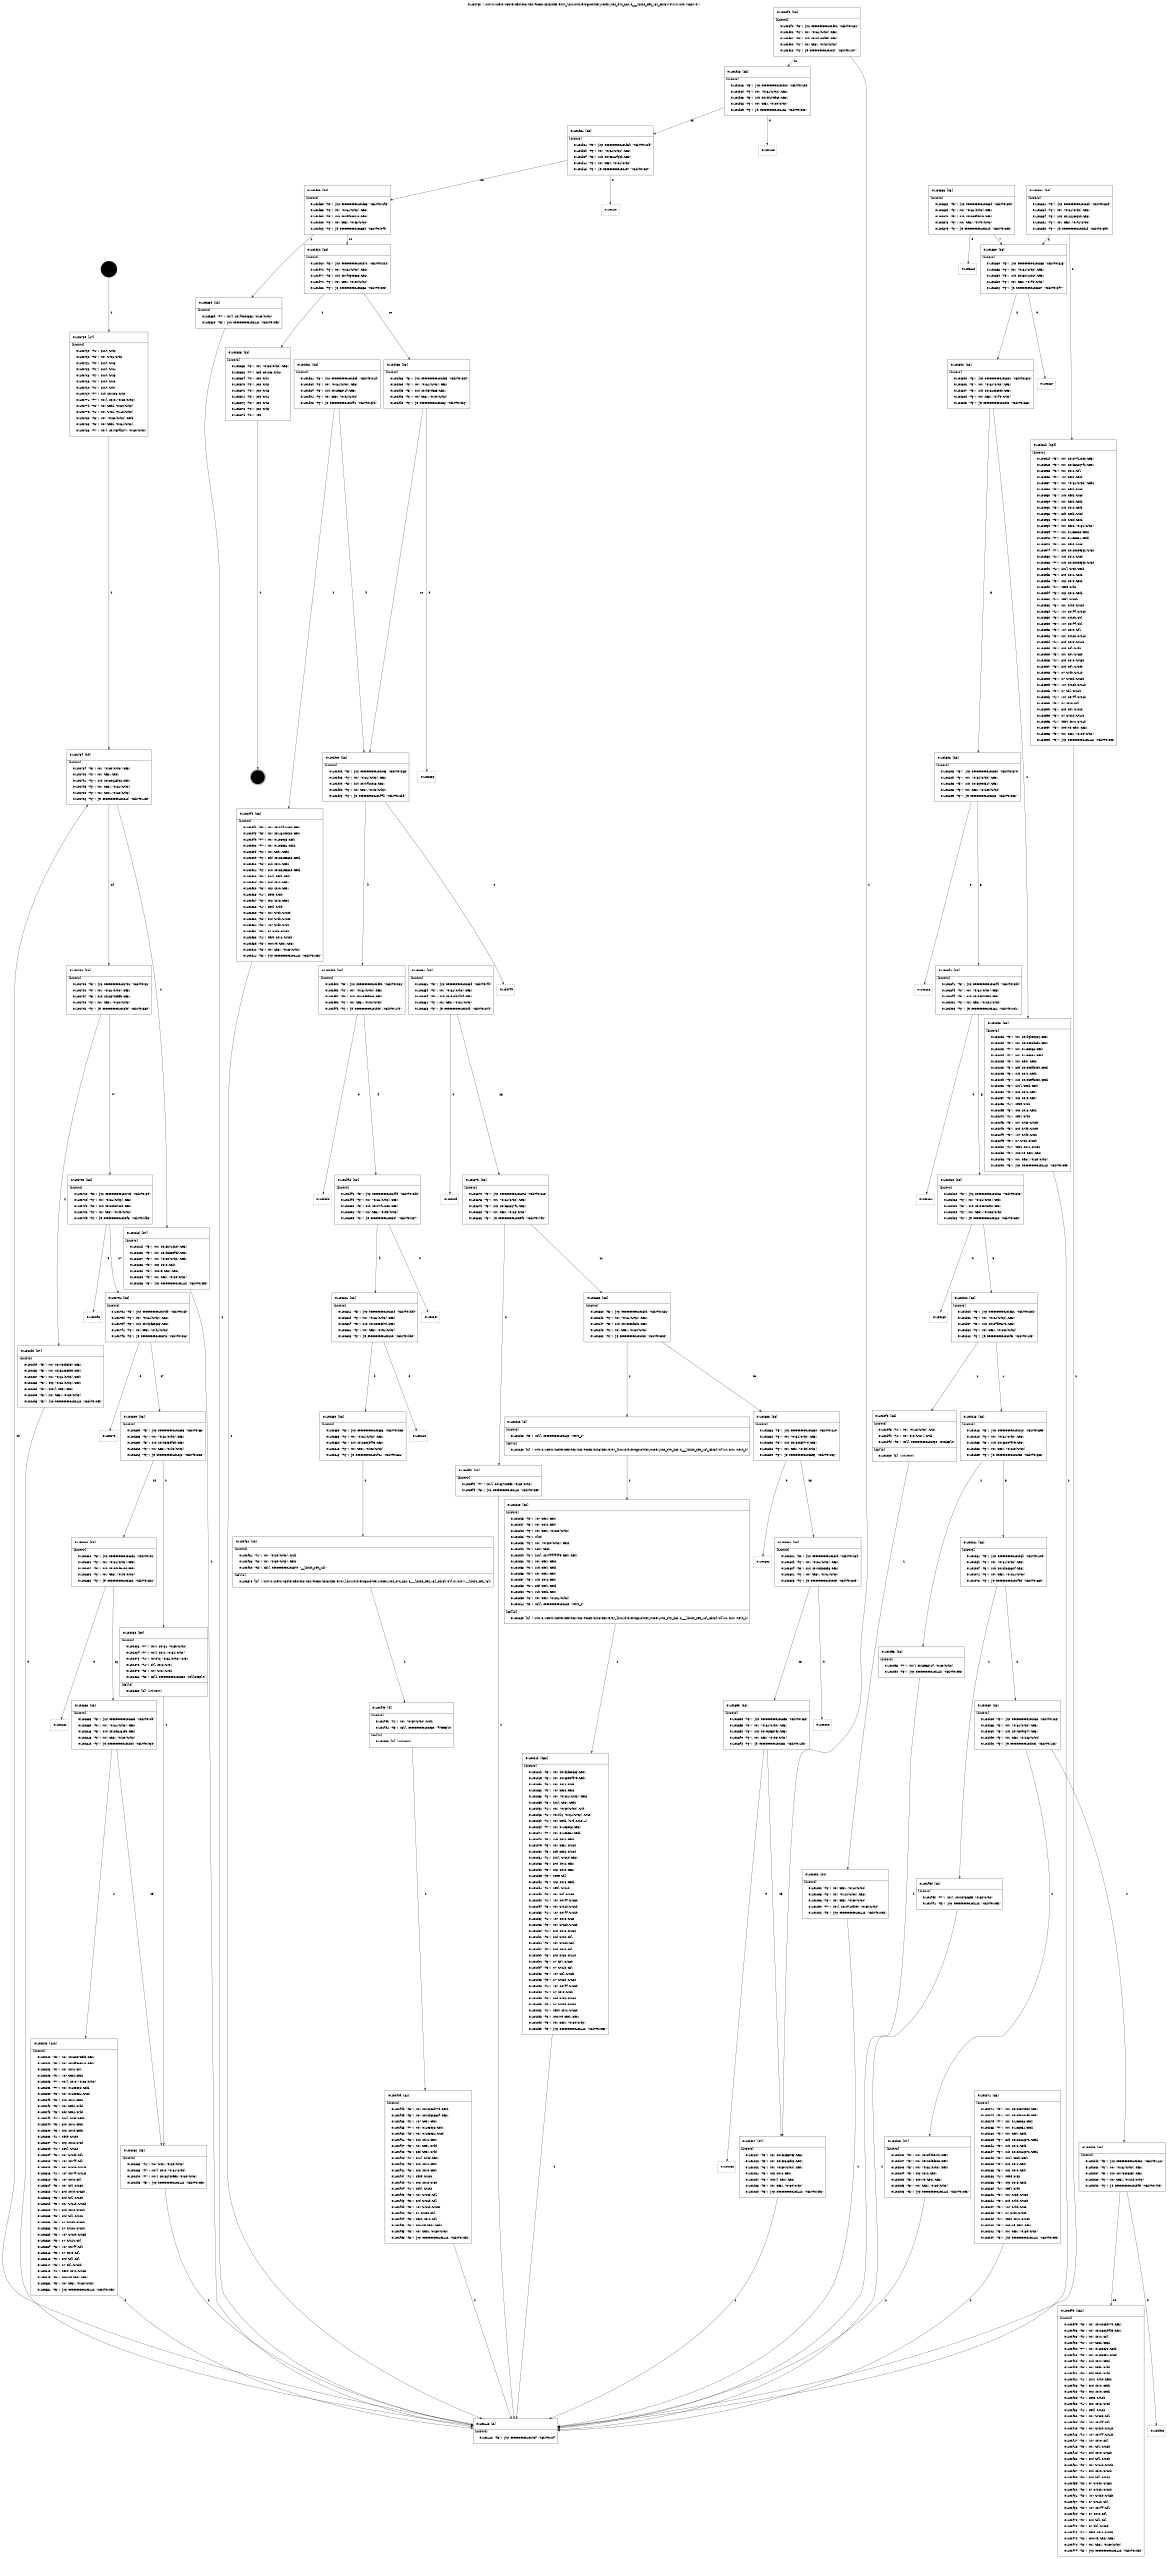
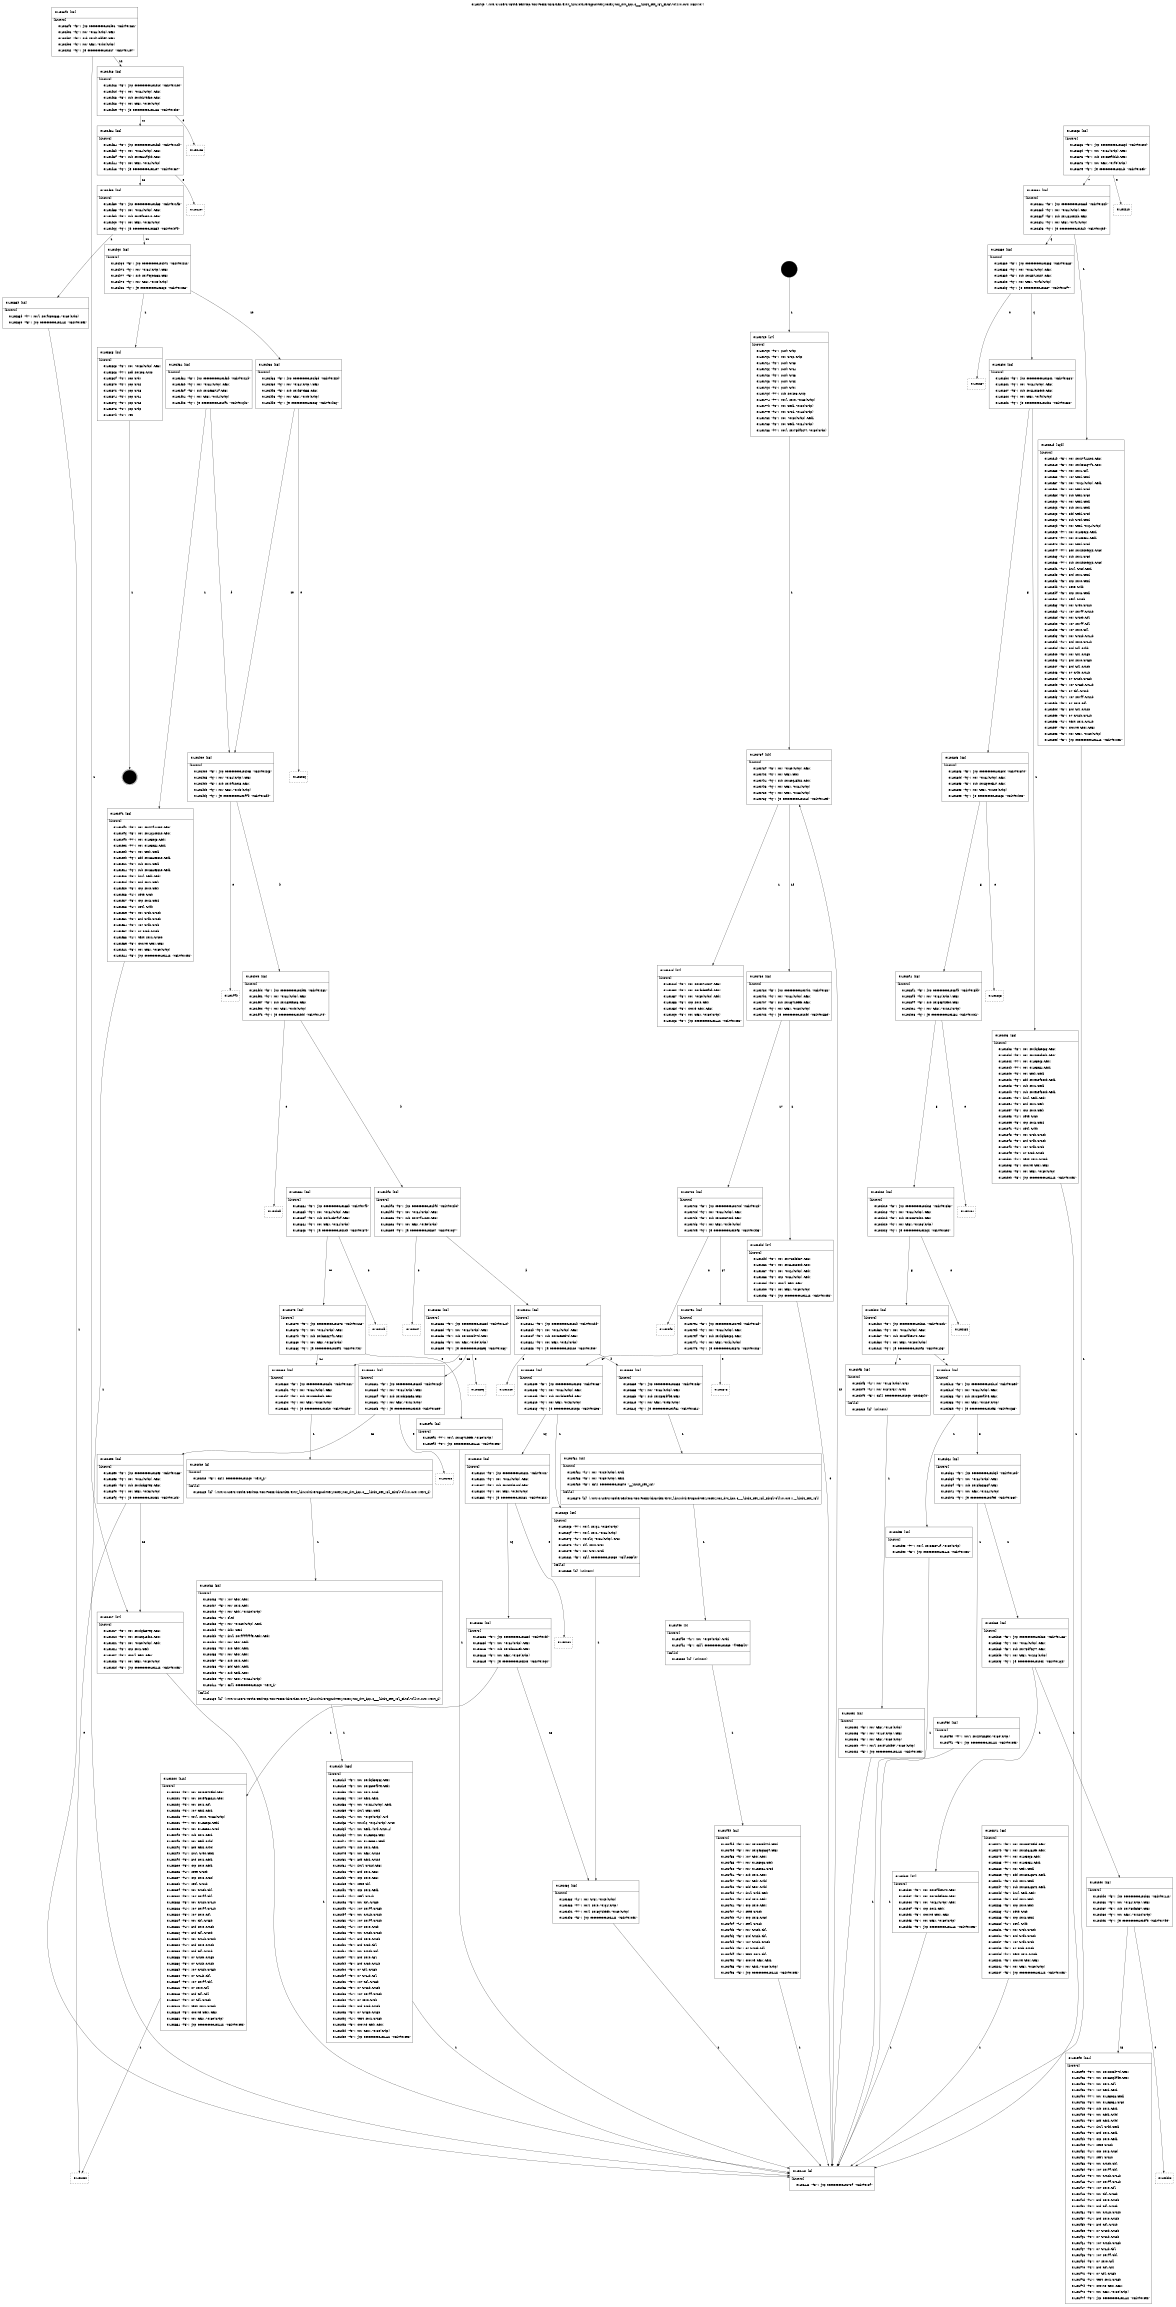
edge "0x401a68 [28]" -> "0x401aa0 [28]": now "0x401a68 [28]" -> "0x401a84 [28]"
edge "0x4017c8 [28]" -> "0x4017e4 [28]": label " 17" -> " 67"
edge "0x40188c [28]" -> "0x4018a8 [28]": reversed
edge "0x401c4d [27]" -> "0x402442 [5]": removed, label "1"
edge "0x4022cc [141]" -> "0x402442 [5]": now "0x4022cc [141]" -> "0x401c32"
